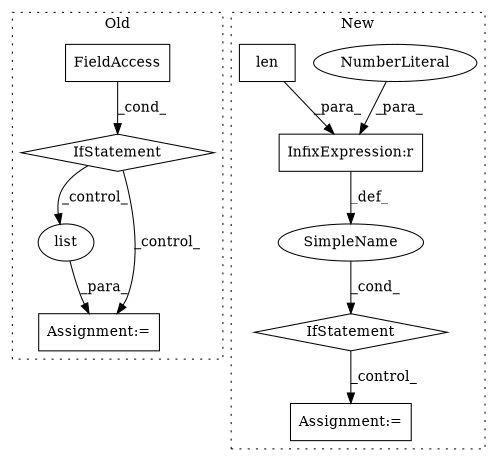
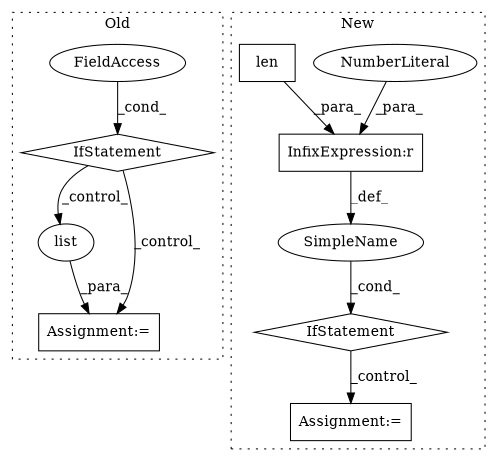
node "FieldAccess": shape box -> ellipse
